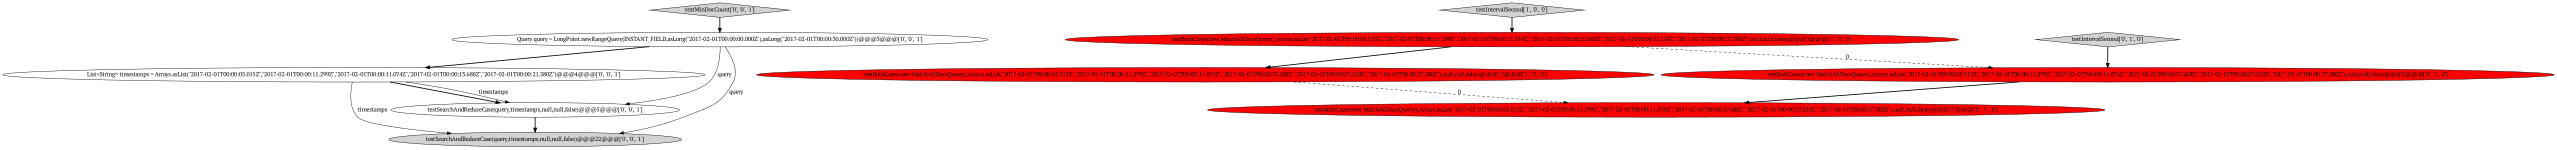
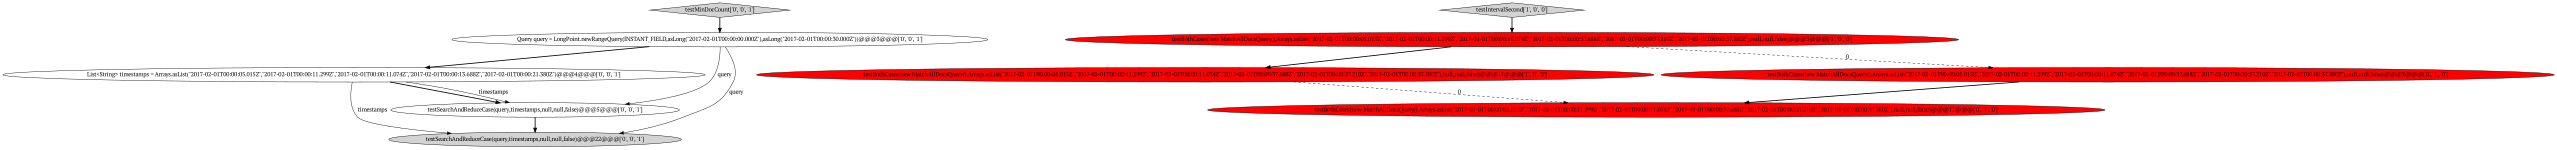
node "testIntervalSecond['0', '1', '0']": removed
